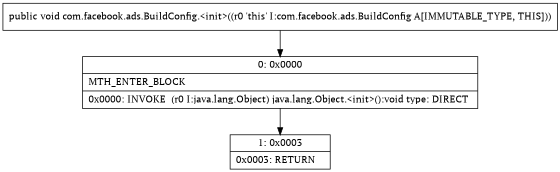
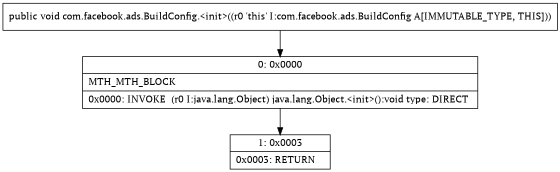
node "0: 0x0000": text "MTH_ENTER_BLOCK" -> "MTH_MTH_BLOCK"
